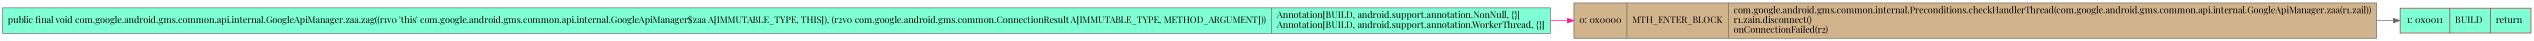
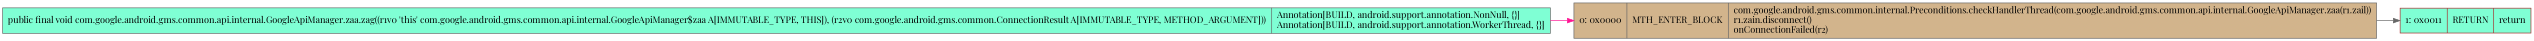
node "1: 0x0011": text "BUILD" -> "RETURN"
